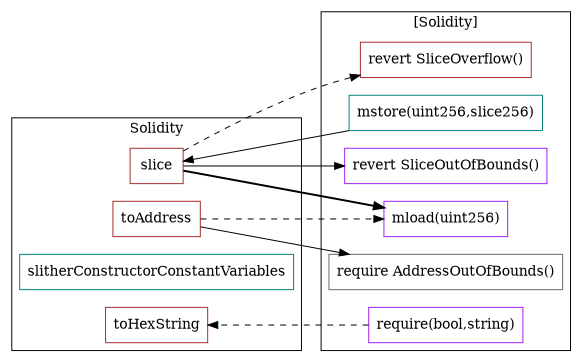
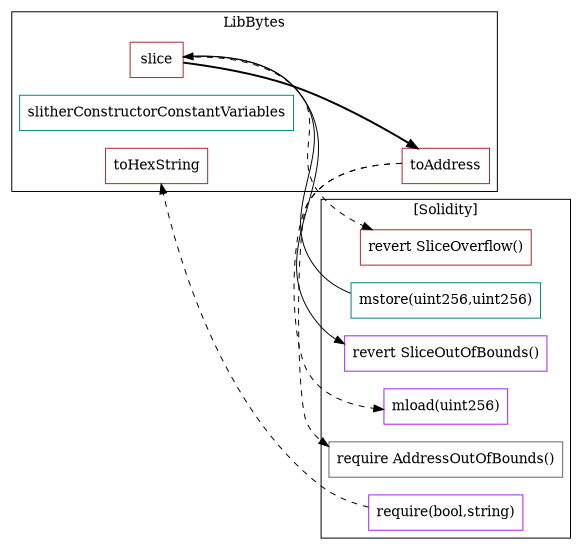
node "mstore(uint256,slice256)": label "mstore(uint256,slice256)" -> "mstore(uint256,uint256)"
cluster "Solidity": label "Solidity" -> "LibBytes"
edge "slice" -> "mload(uint256)": now "slice" -> "toAddress"
edge "toAddress" -> "require AddressOutOfBounds()": style solid -> dashed
